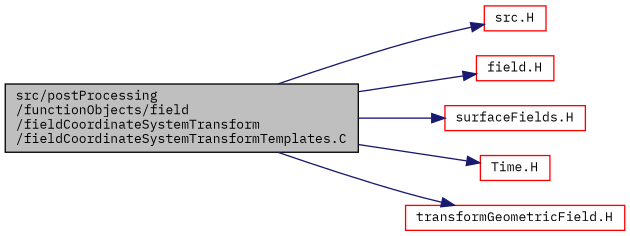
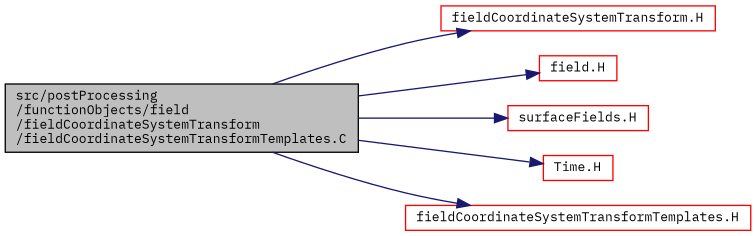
node "src.H": label "src.H" -> "fieldCoordinateSystemTransform.H"
node "transformGeometricField.H": label "transformGeometricField.H" -> "fieldCoordinateSystemTransformTemplates.H"
